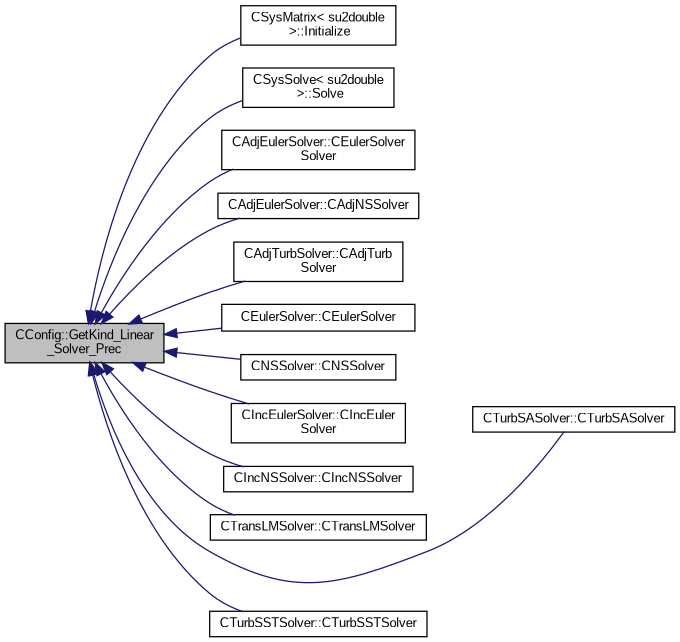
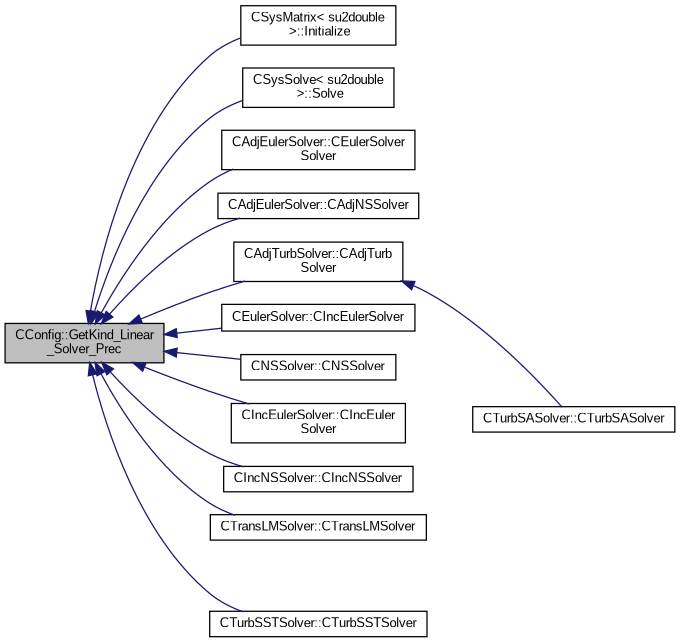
node "CEulerSolver::CEulerSolver": label "CEulerSolver::CEulerSolver" -> "CEulerSolver::CIncEulerSolver"
edge "CTurbSASolver::CTurbSASolver" -> "CConfig::GetKind_Linear _Solver_Prec": now "CTurbSASolver::CTurbSASolver" -> "CAdjTurbSolver::CAdjTurb Solver"
